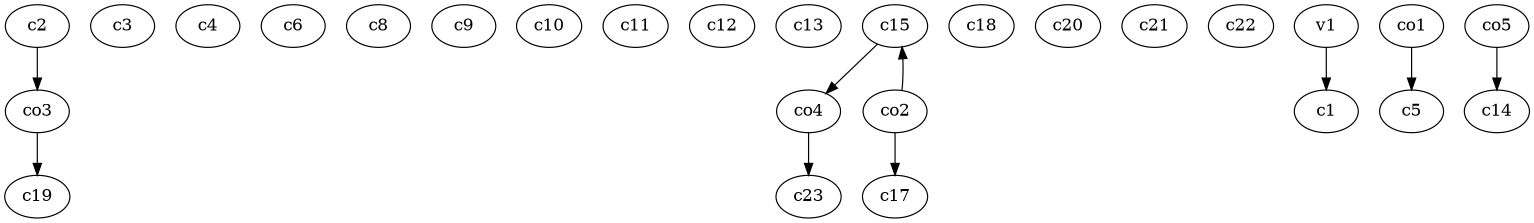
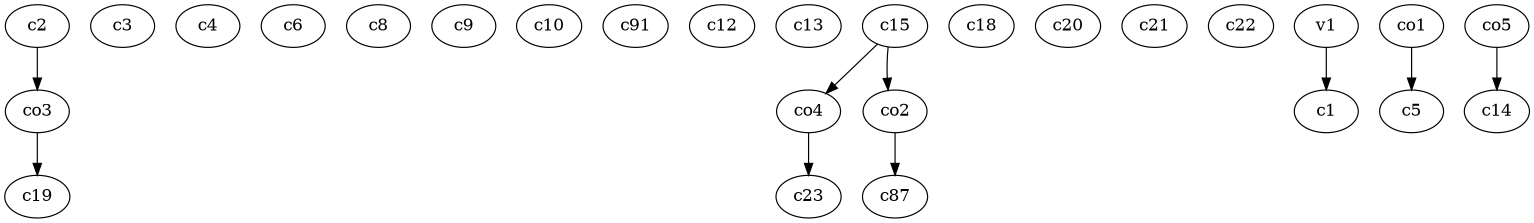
node "c11": label "c11" -> "c91"
edge "co2" -> "c15": reversed
node "c17": label "c17" -> "c87"
